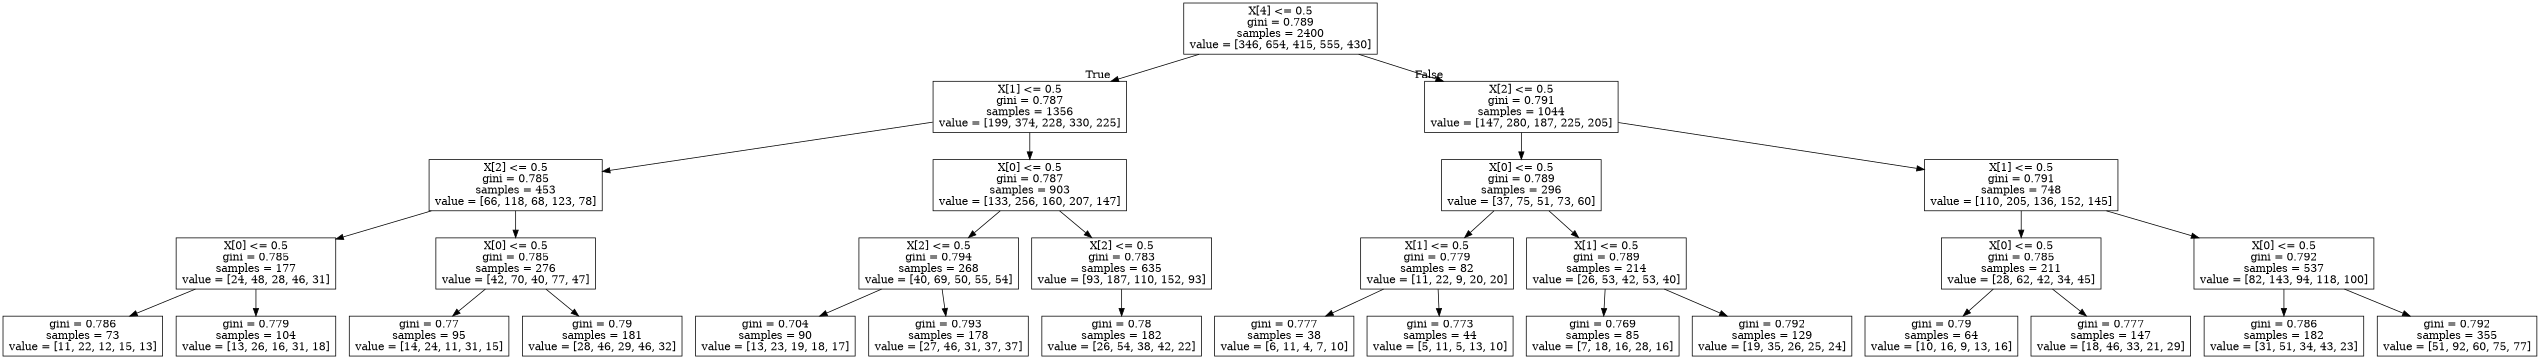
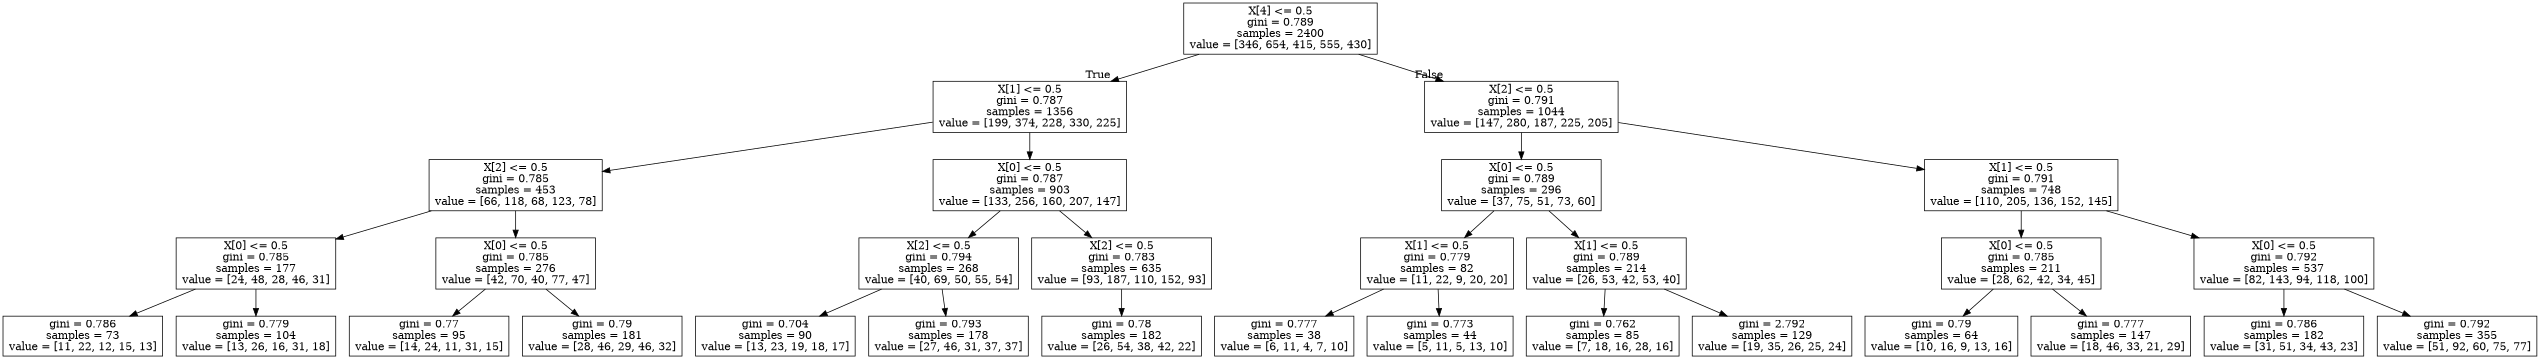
node "gini = 0.769 samples = 85 value = [7, 18, 16, 28, 16]": label "gini = 0.769 samples = 85 value = [7, 18, 16, 28, 16]" -> "gini = 0.762 samples = 85 value = [7, 18, 16, 28, 16]"
node "gini = 0.792 samples = 129 value = [19, 35, 26, 25, 24]": label "gini = 0.792 samples = 129 value = [19, 35, 26, 25, 24]" -> "gini = 2.792 samples = 129 value = [19, 35, 26, 25, 24]"
